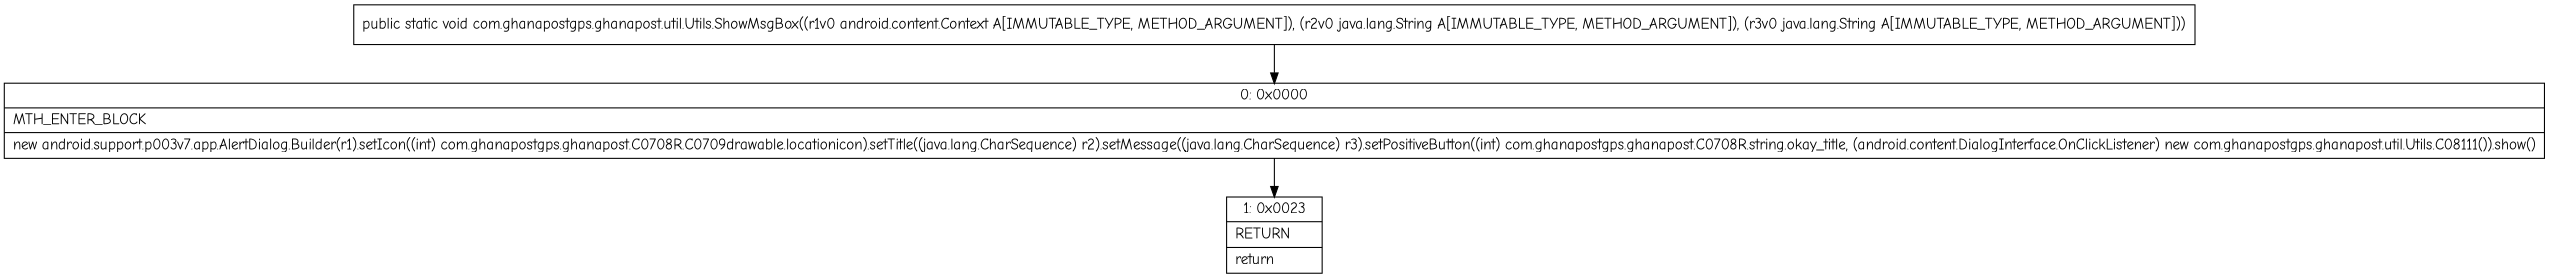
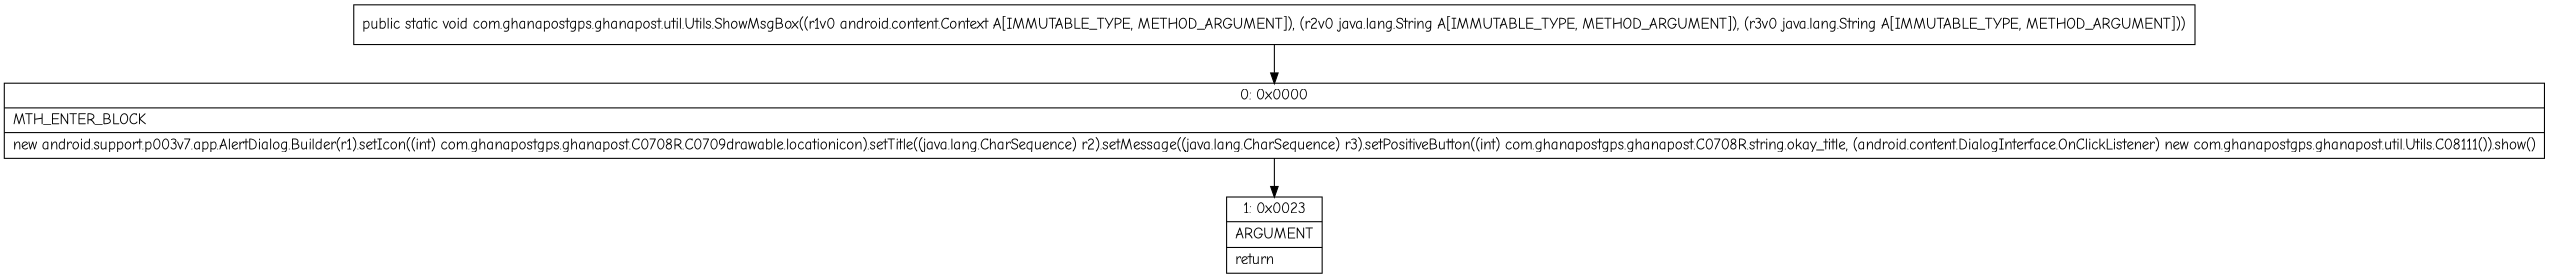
node "1: 0x0023": text "RETURN" -> "ARGUMENT"
